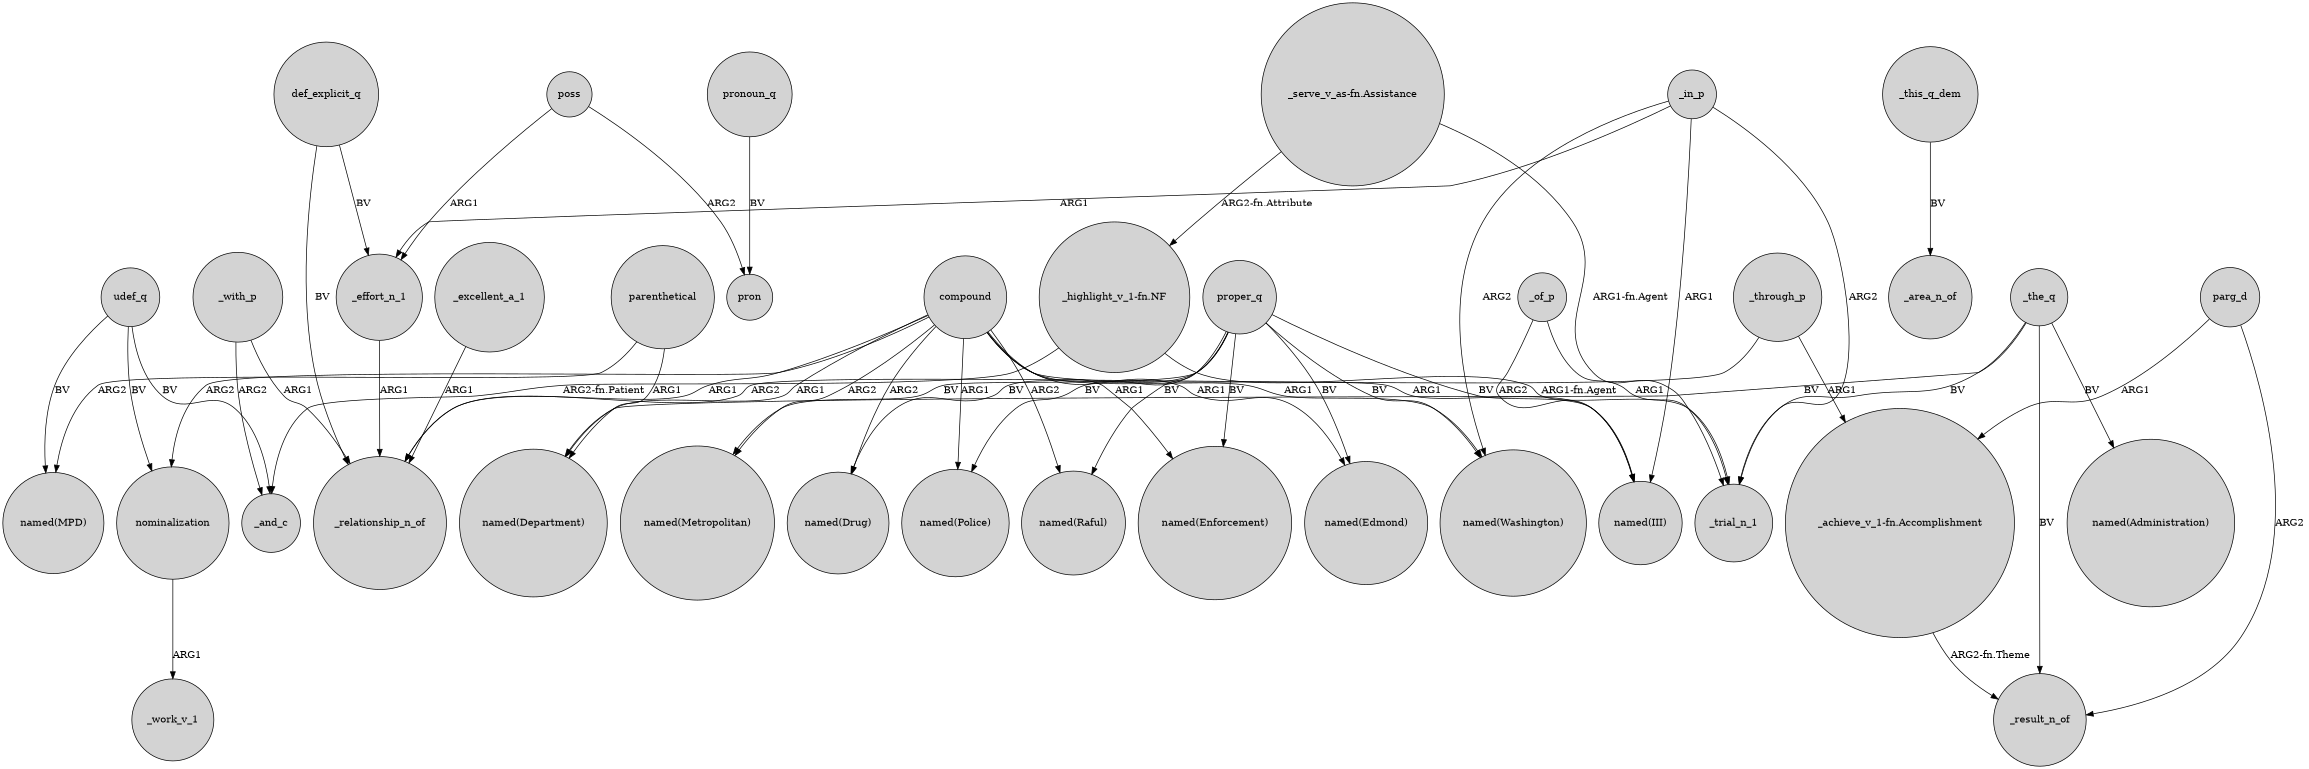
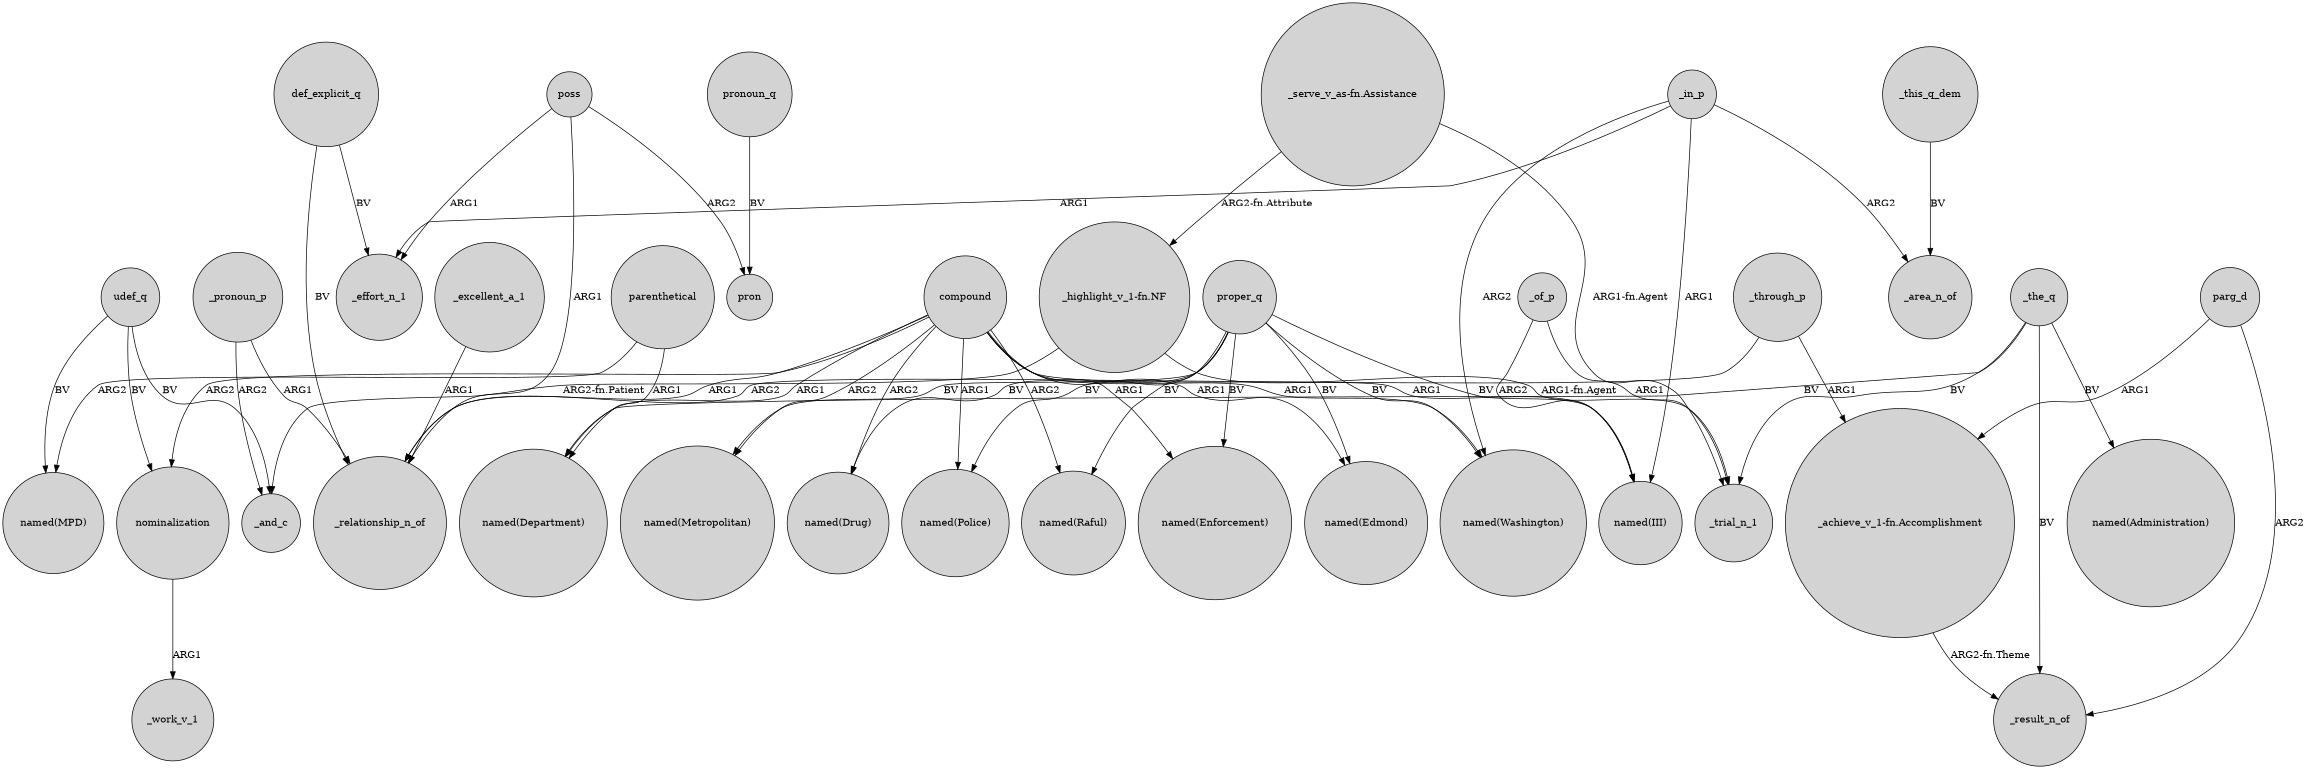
node "_with_p": label "_with_p" -> "_pronoun_p"
edge "_in_p" -> "_trial_n_1": now "_in_p" -> "_area_n_of"
edge "_effort_n_1" -> "_relationship_n_of": now "poss" -> "_relationship_n_of"
